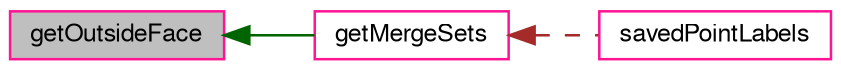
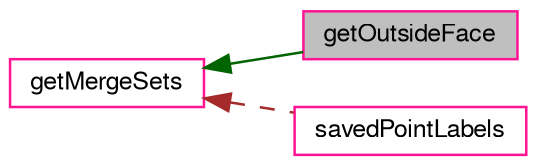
edge "getMergeSets" -> "getOutsideFace": reversed
